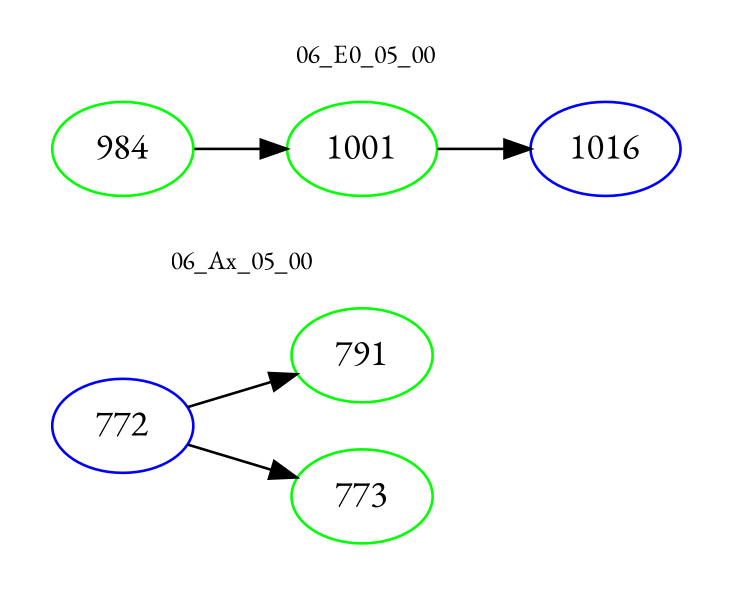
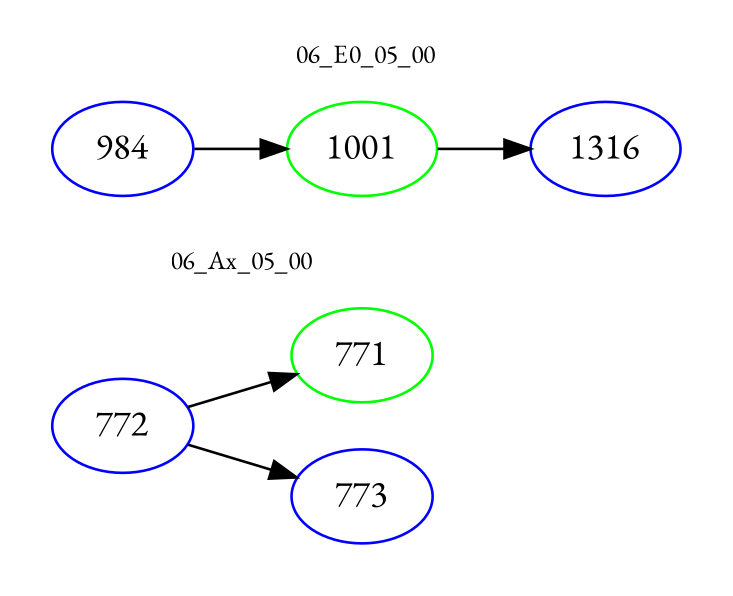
node "984": color green -> blue
node "1016": label "1016" -> "1316"
node "791": label "791" -> "771"
node "773": color green -> blue
